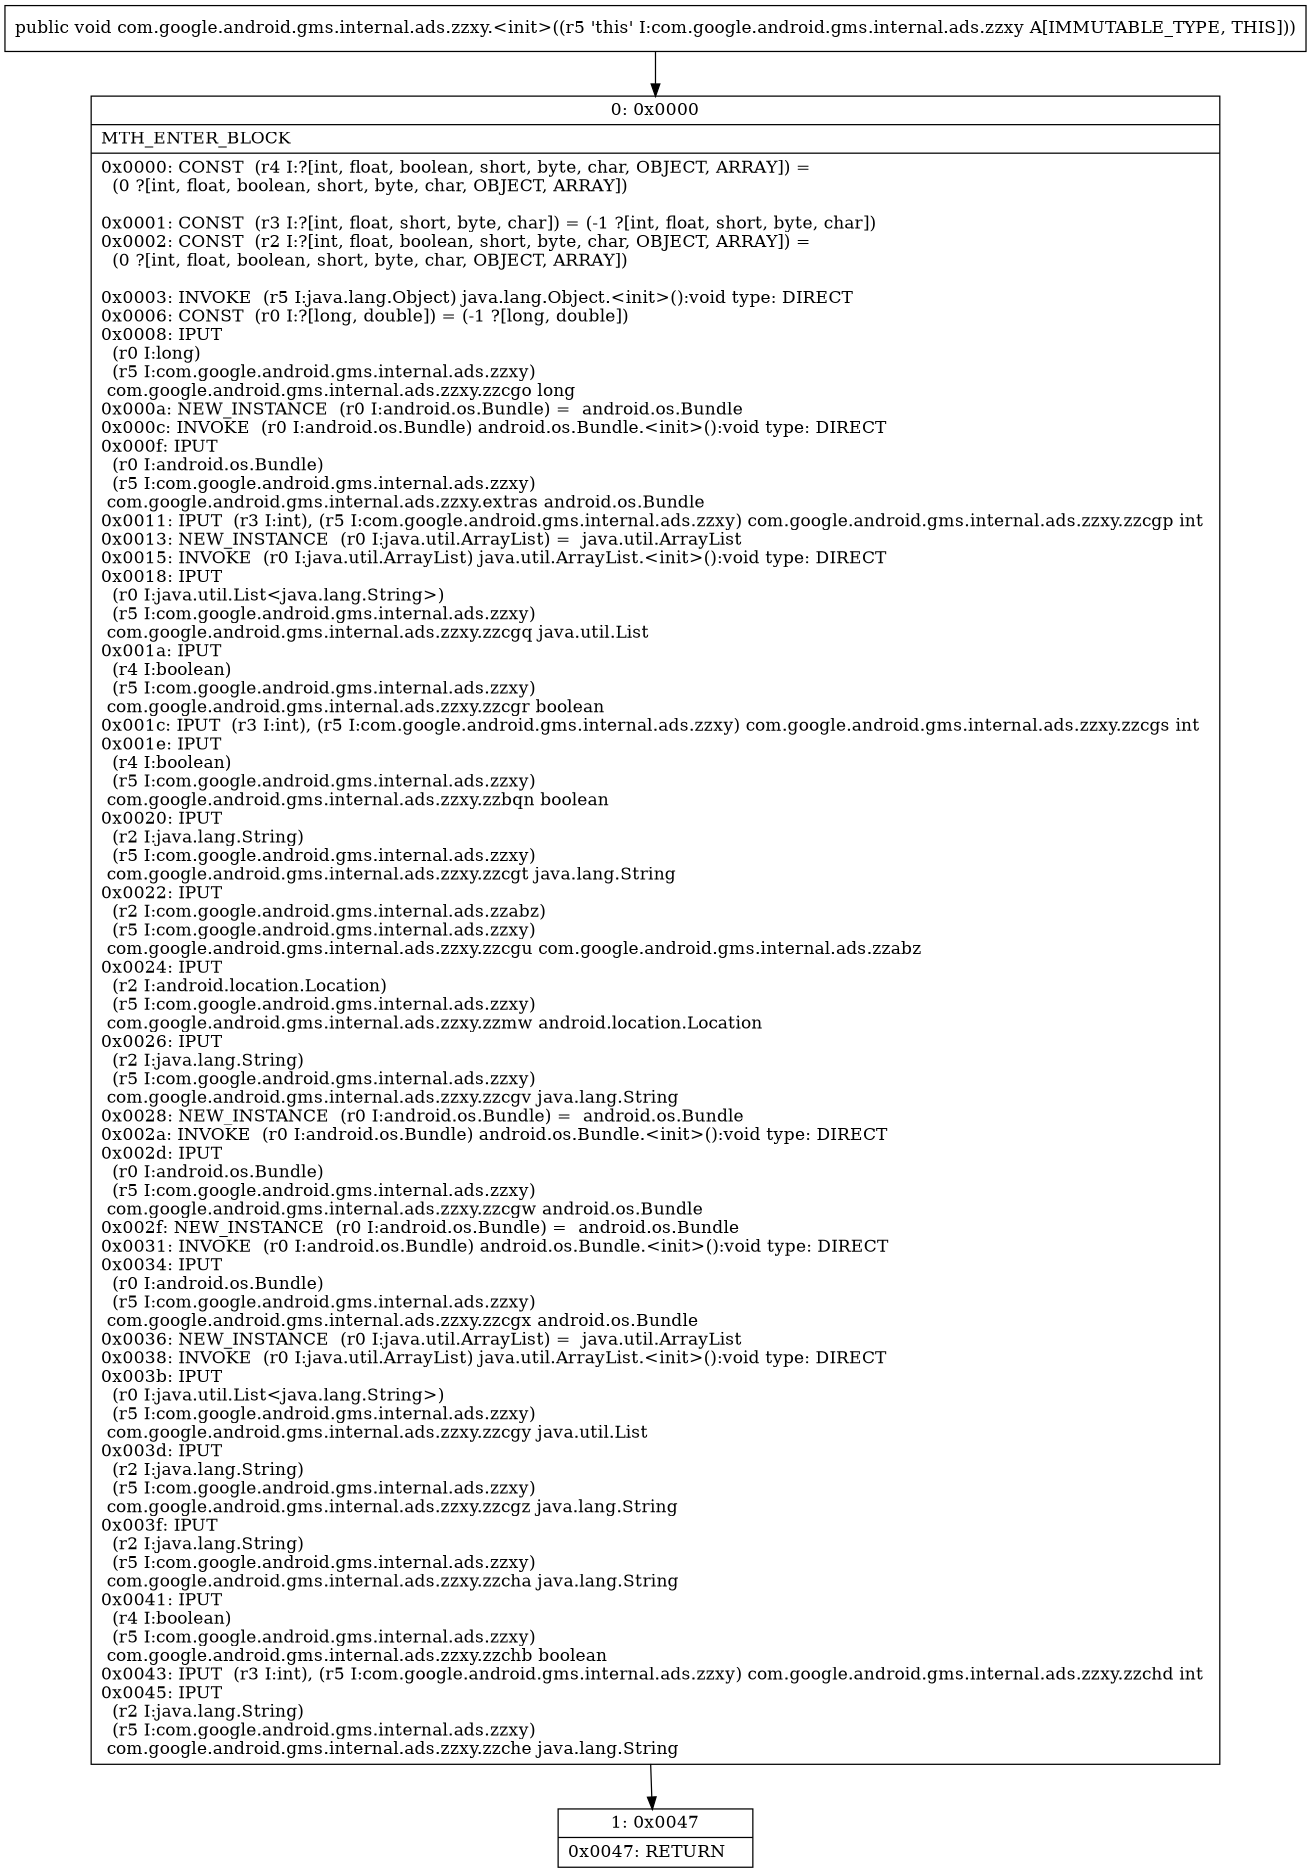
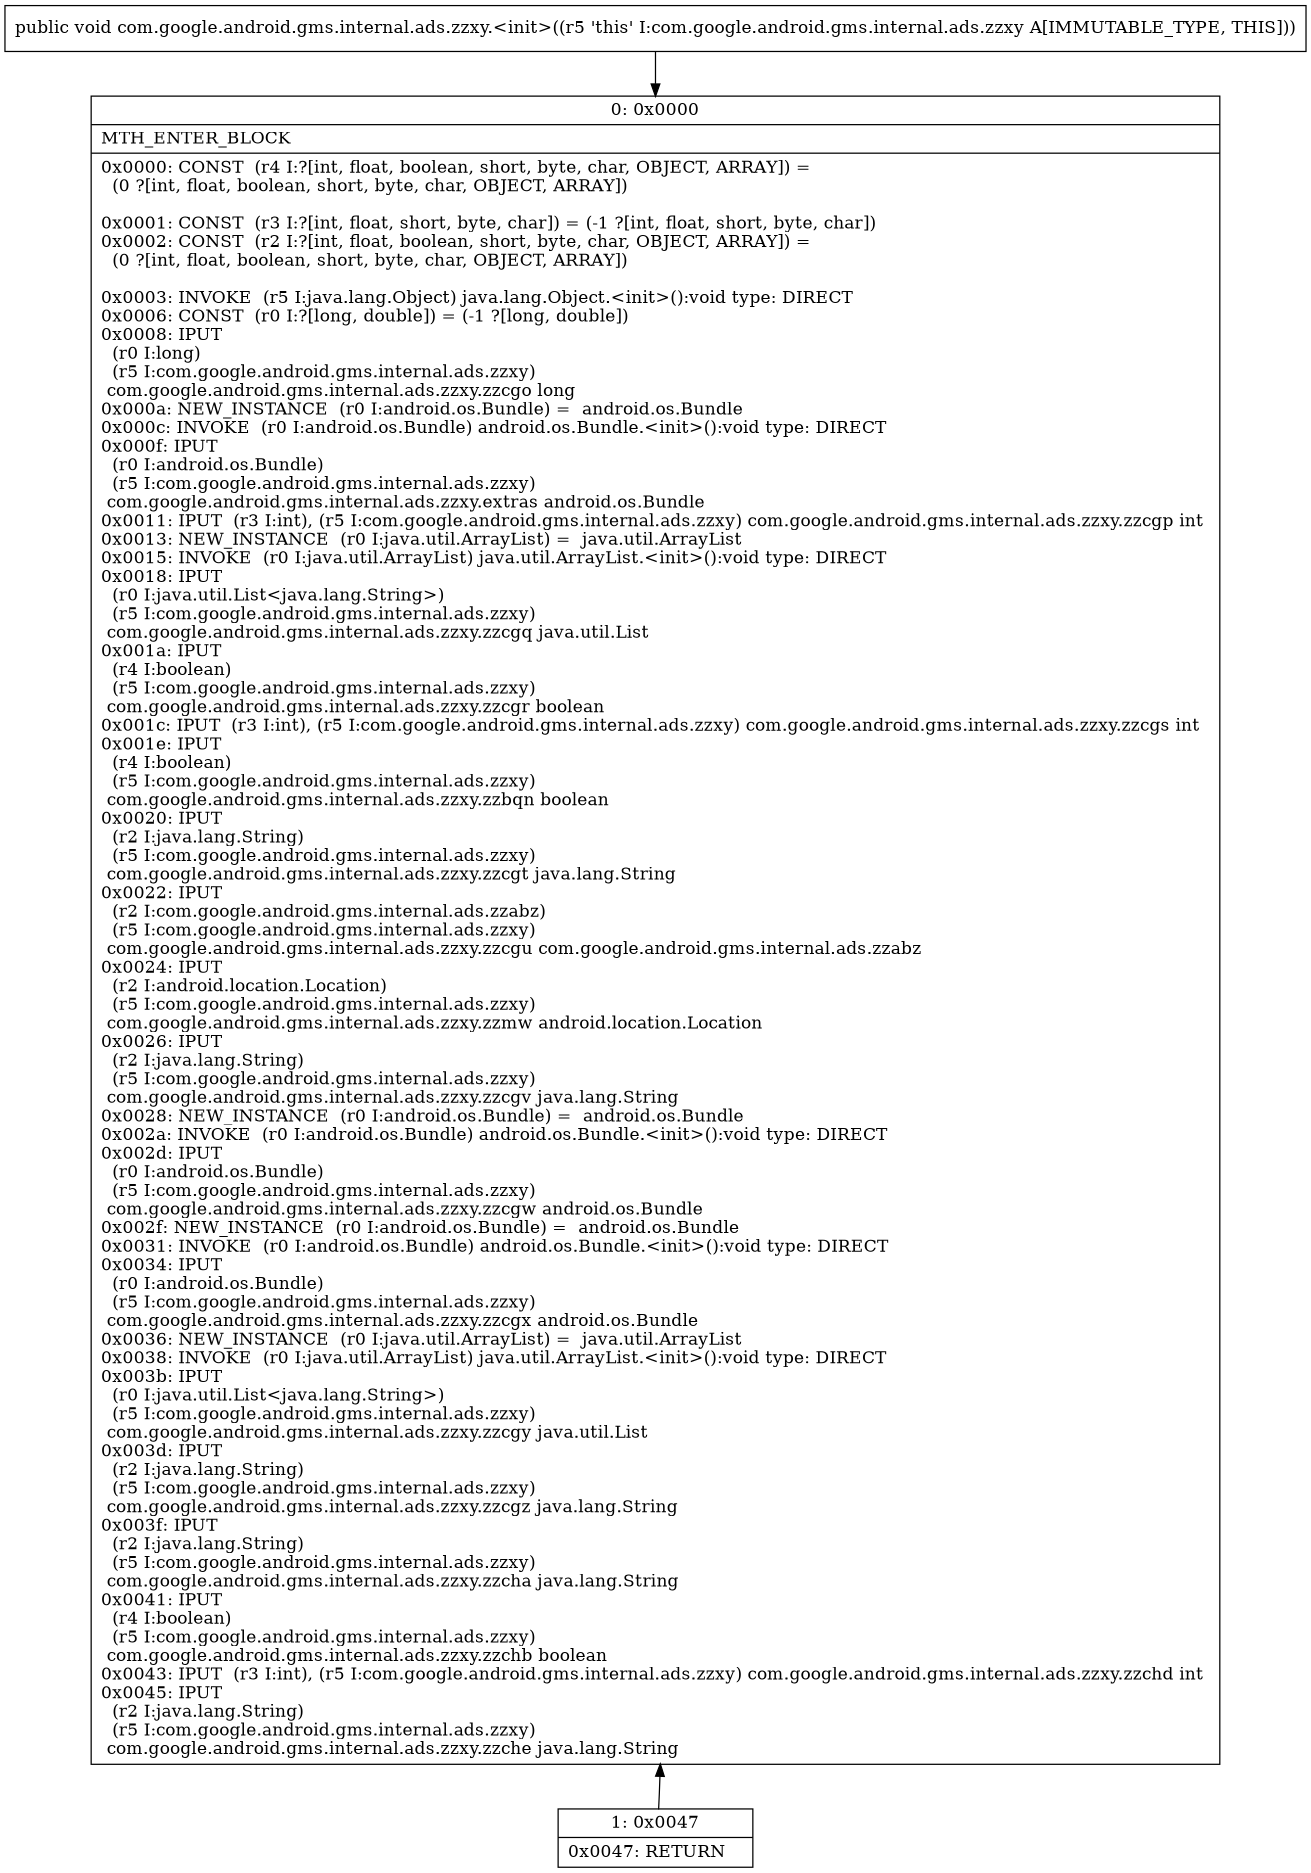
edge "0: 0x0000" -> "1: 0x0047": reversed
